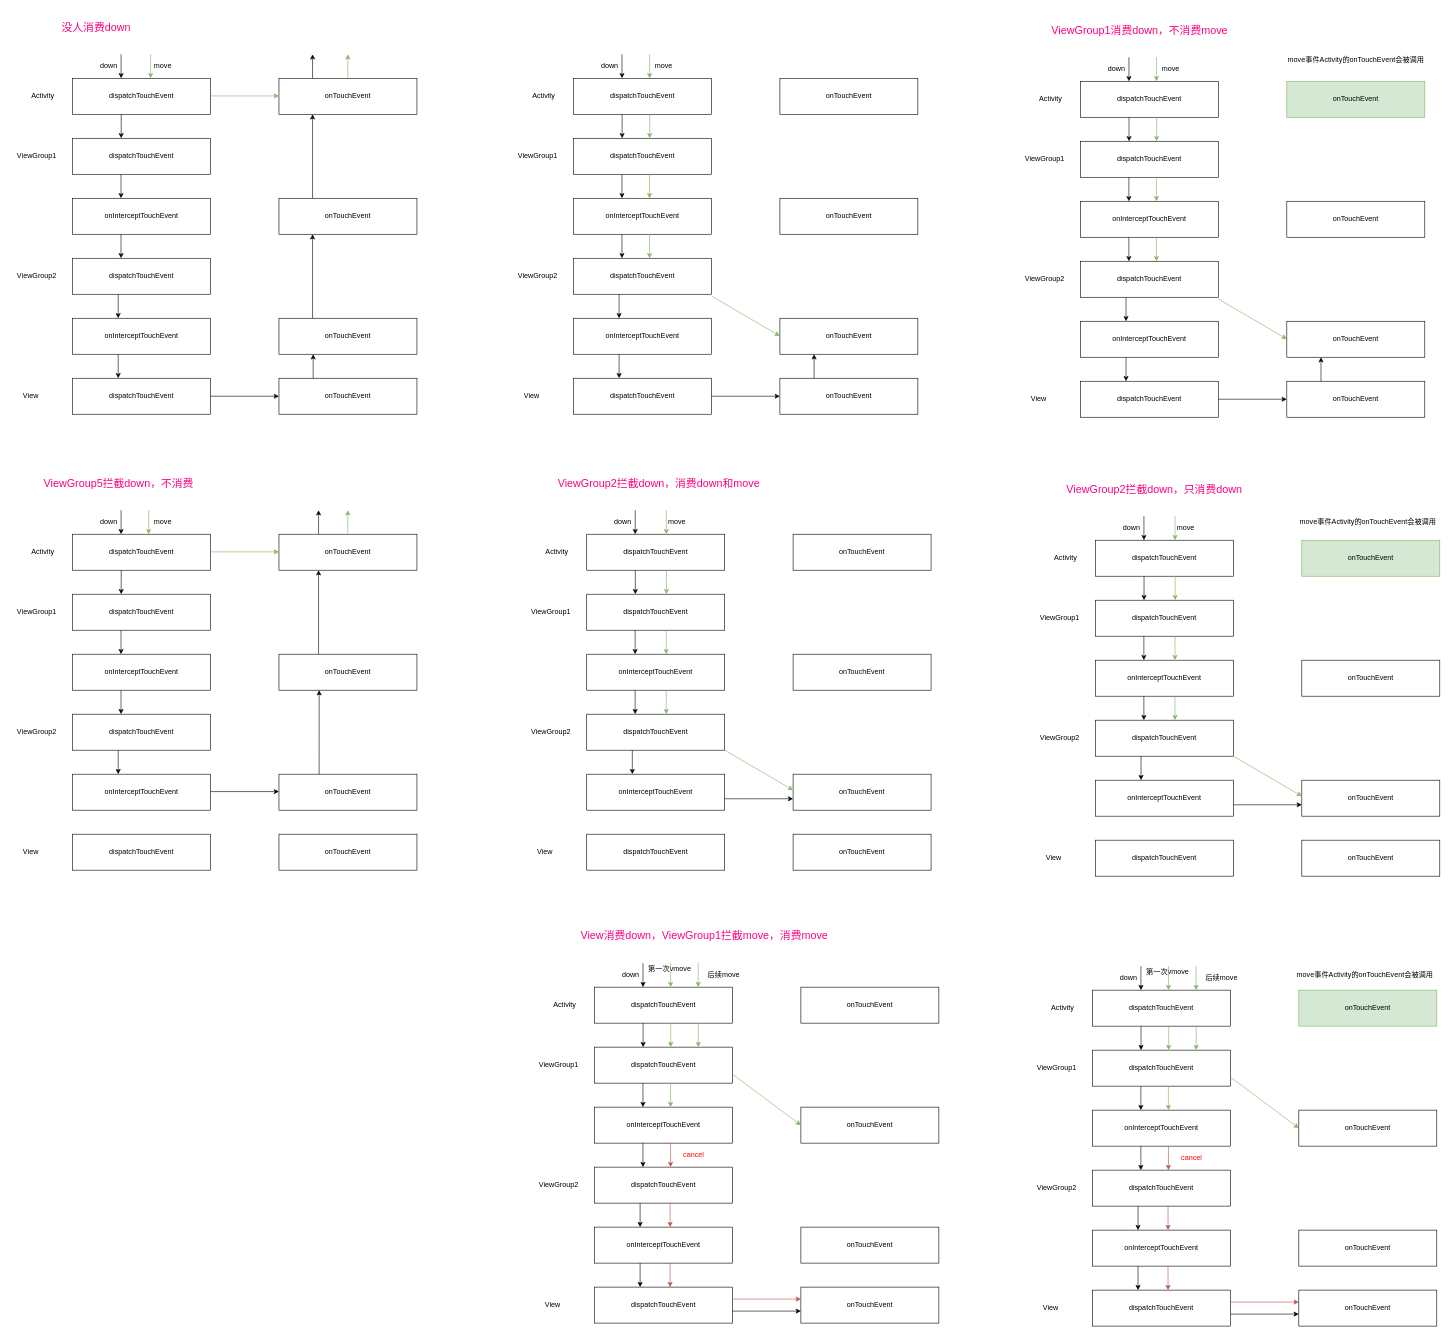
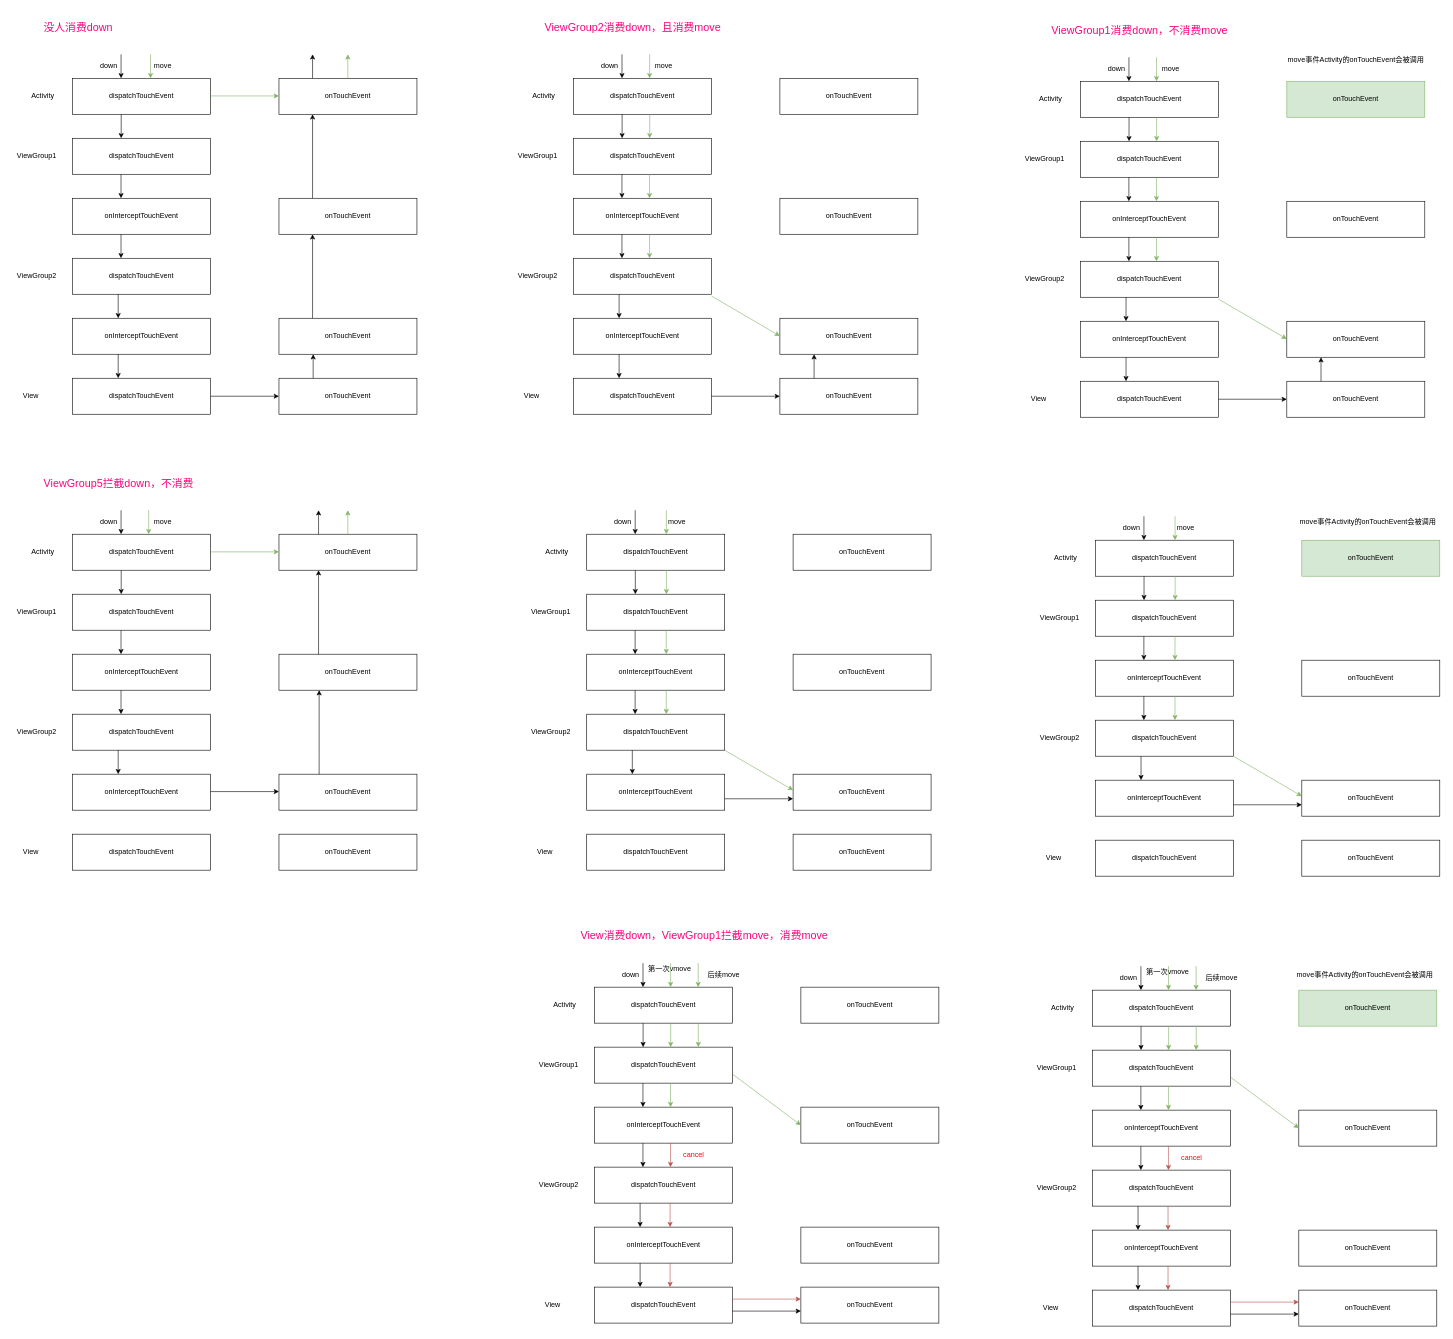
node "没人消费down": moved (99, 27) -> (81, 27)
node "ViewGroup2消费down，且消费move": added
node "ViewGroup2拦截down，消费down和move": removed
node "ViewGroup2拦截down，只消费down": removed
